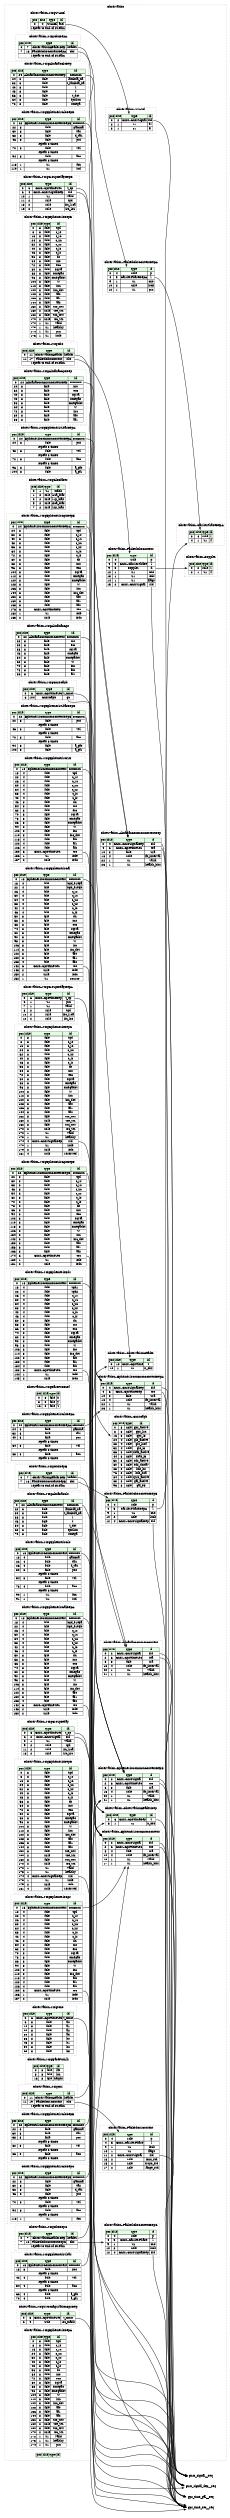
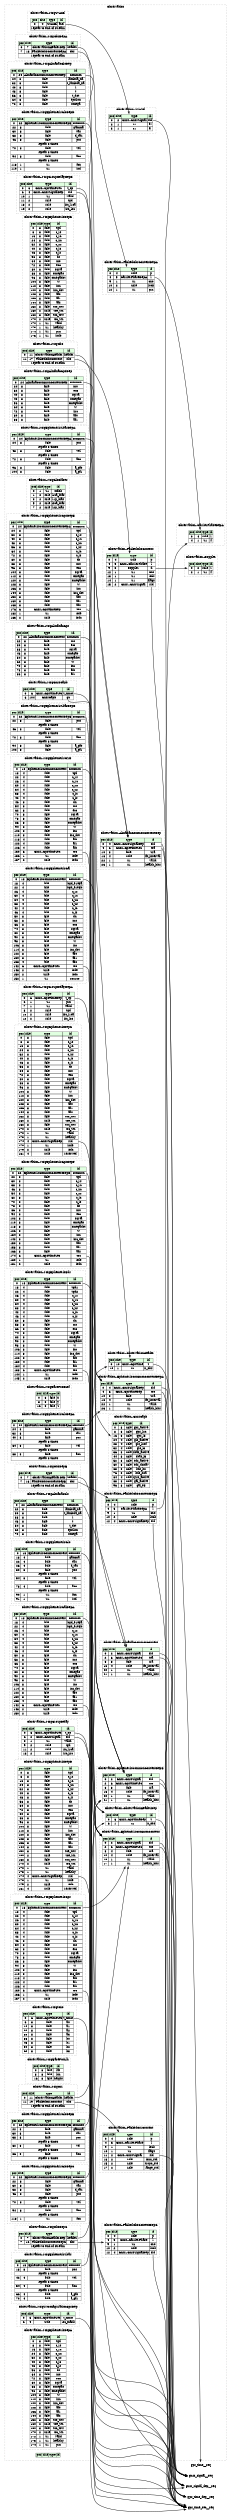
node "gps_time__seq": added
node "gps_time_gal__seq": label "gps_time_gal__seq" -> "gps_time_dep__seq"
